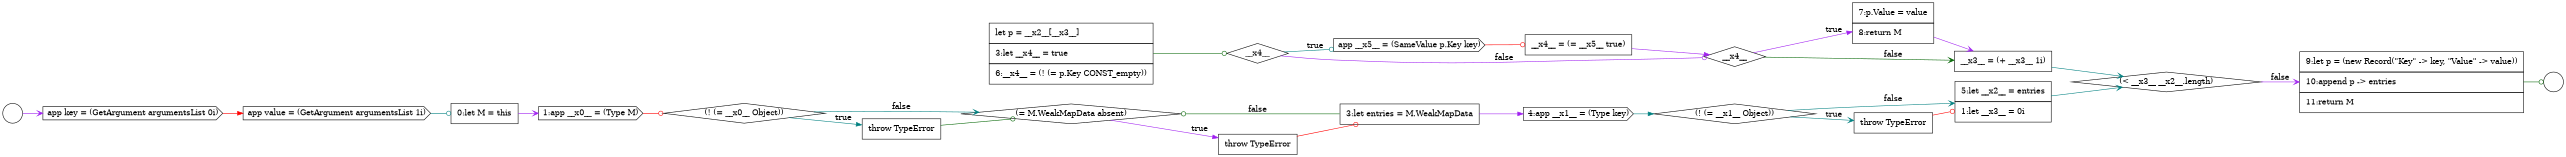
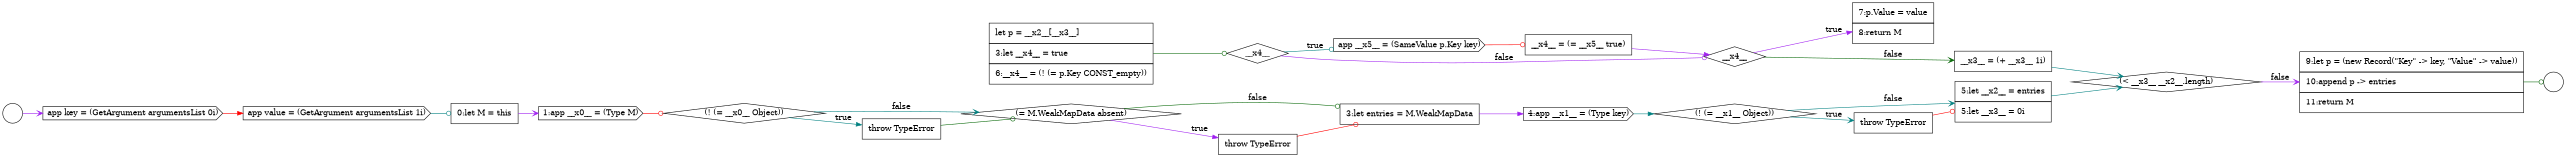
edge "7:p.Value = value" -> "__x3__ = (+ __x3__ 1i)": removed
node "5:let __x2__ = entries": text "1:let __x3__ = 0i" -> "5:let __x3__ = 0i"
edge "3:let entries = M.WeakMapData" -> "(= M.WeakMapData absent)": reversed
